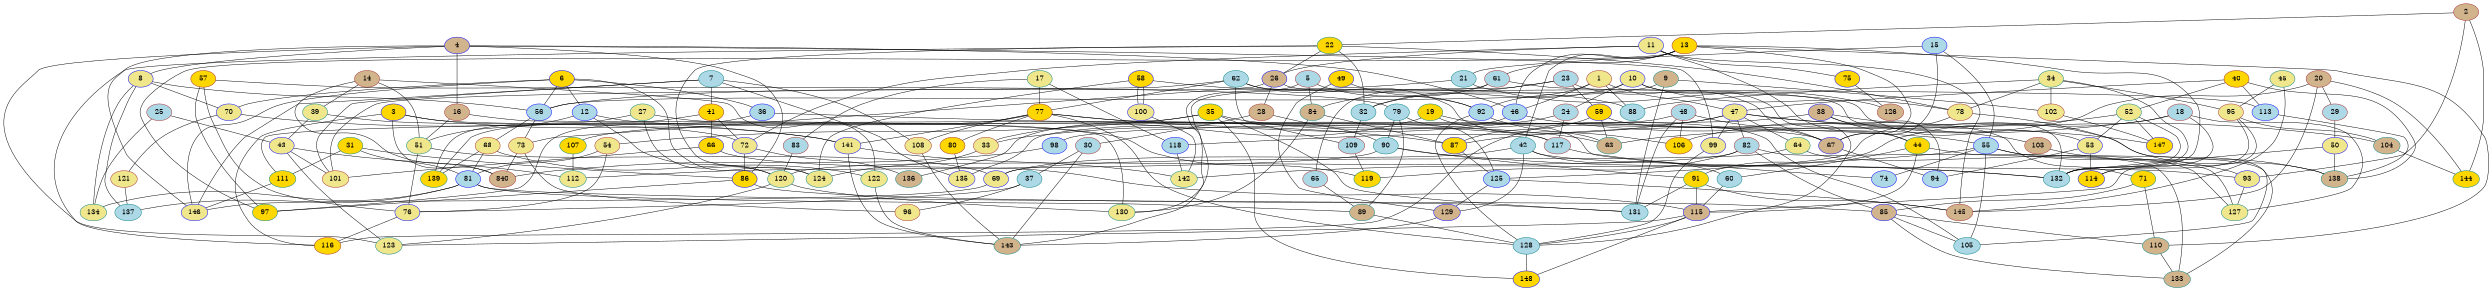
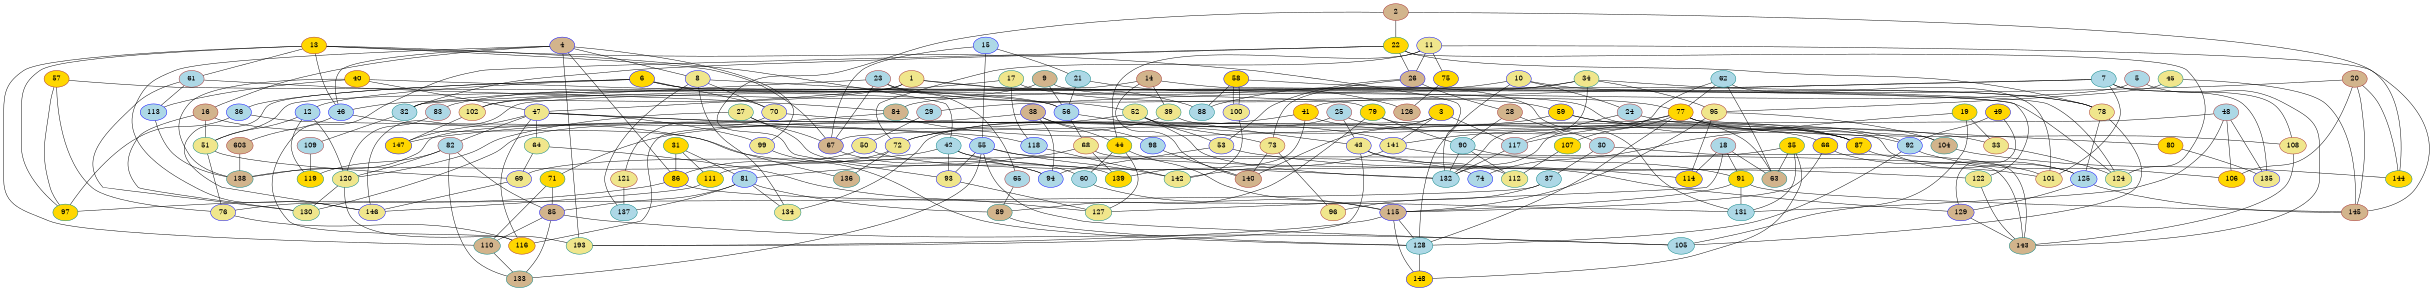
edge "5" -- "92": now "25" -- "92"
node "79": fillcolor lightblue -> gold
edge "62" -- "109": removed
edge "16" -- "94": added
node "54": removed
node "103": label "103" -> "603"
node "840": label "840" -> "140"
node "123": label "123" -> "193"
